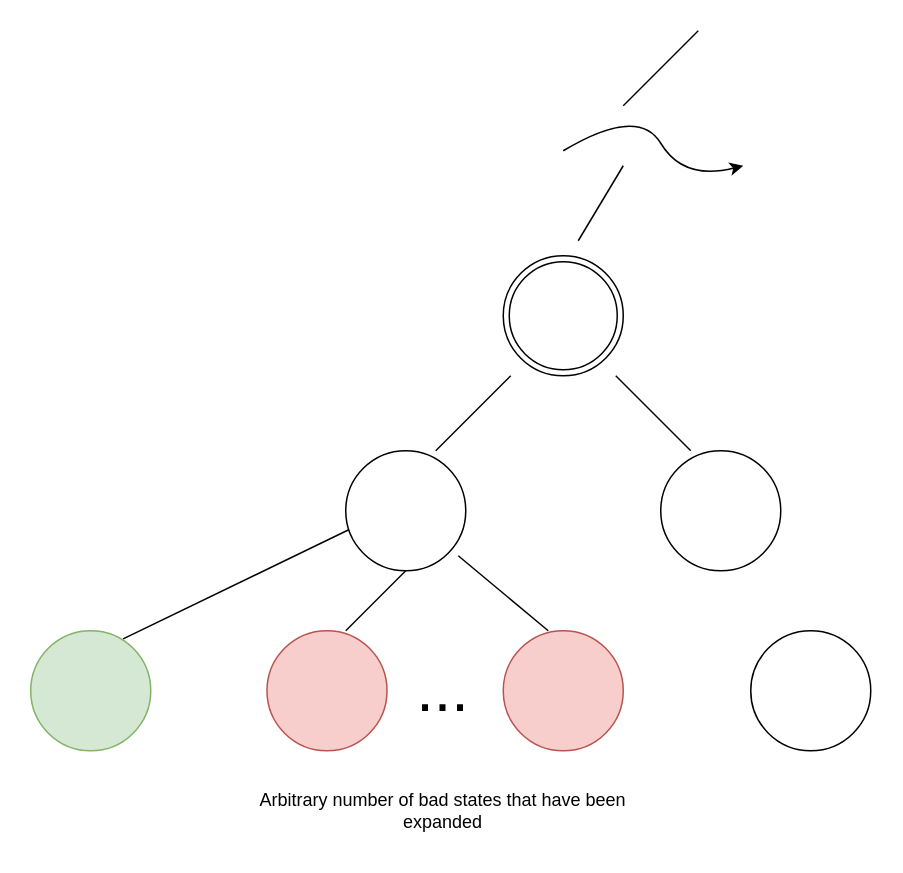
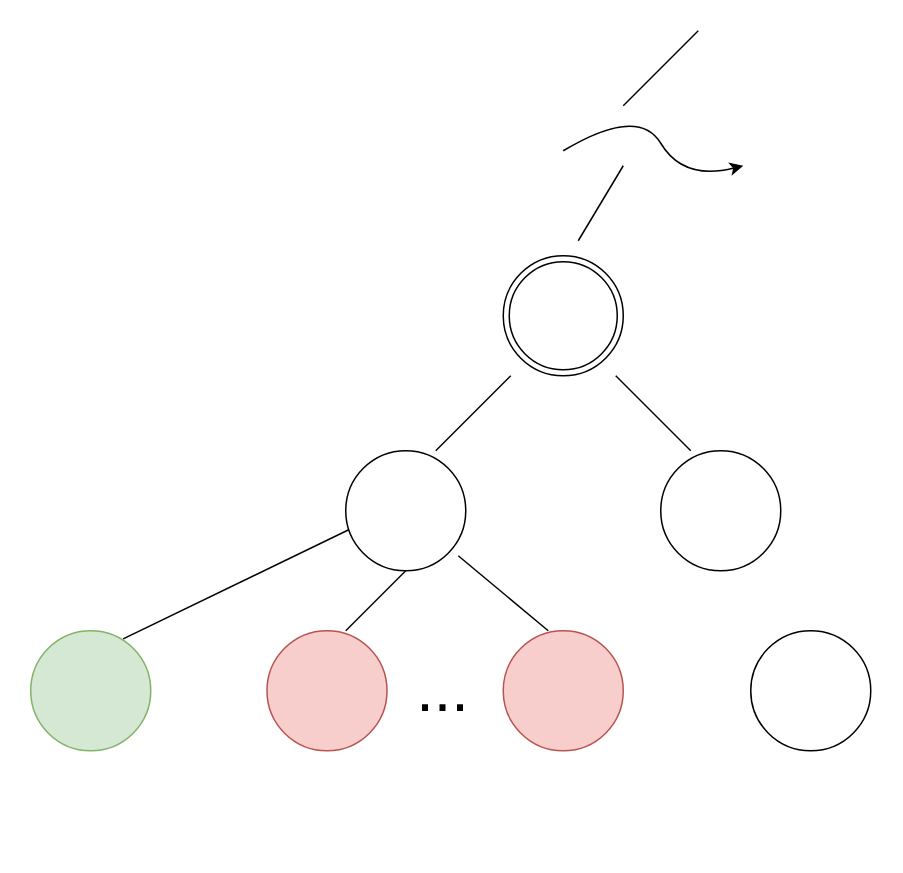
node "Arbitrary number of bad states that have been expanded": removed
